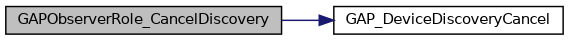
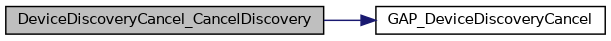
node "GAPObserverRole_CancelDiscovery": label "GAPObserverRole_CancelDiscovery" -> "DeviceDiscoveryCancel_CancelDiscovery"
